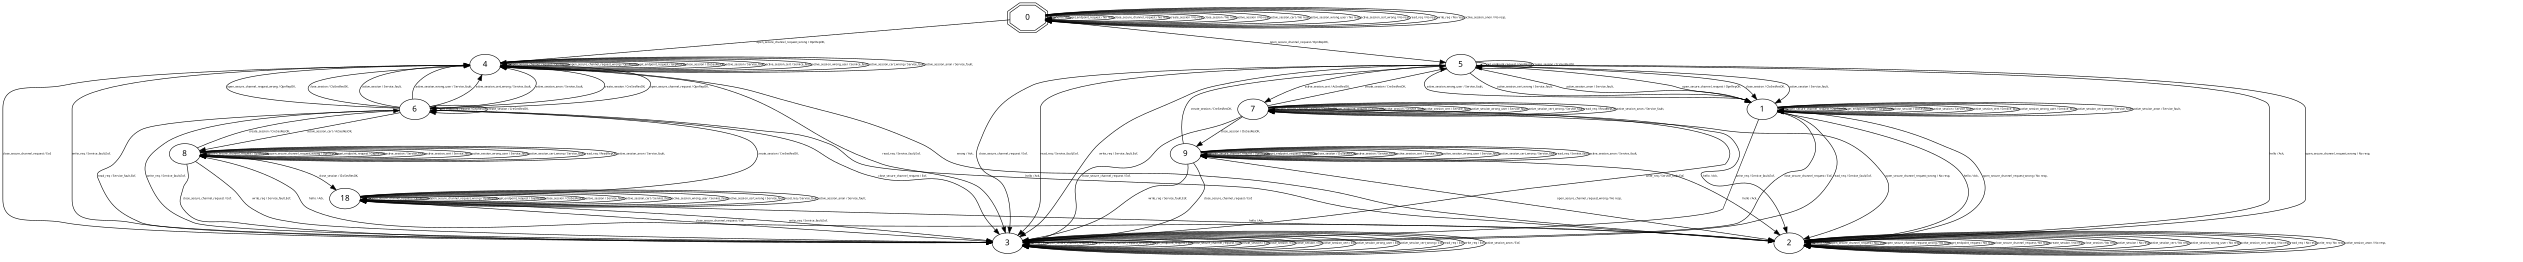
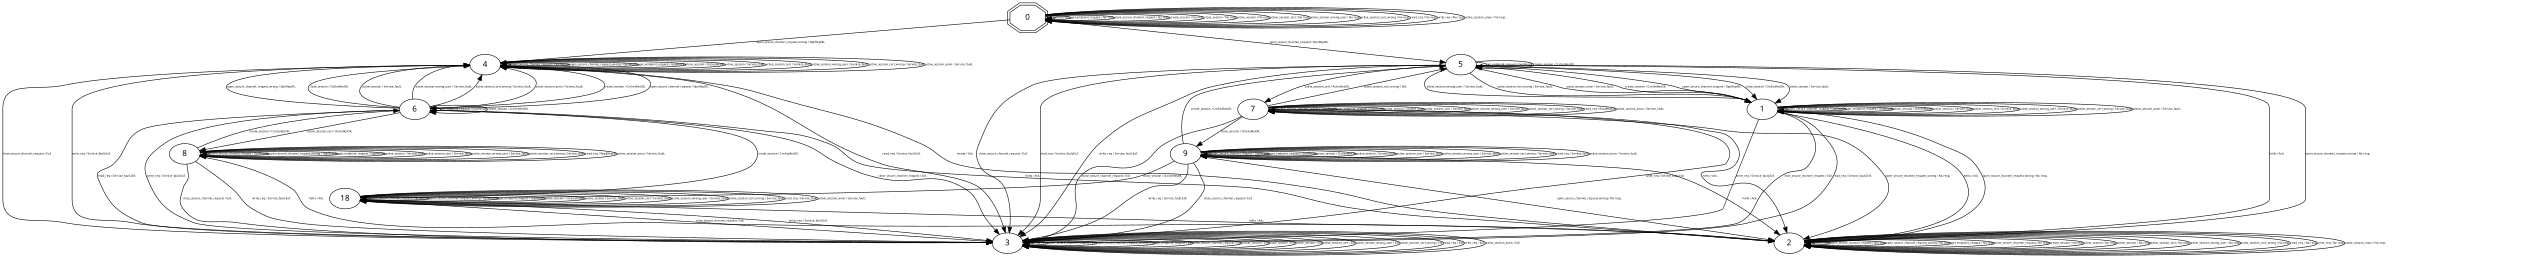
edge "1" -> "5": added, label "create_session / CreSesResOK,"
edge "7" -> "5": label "create_session / CreSesResOK," -> "active_session_cert_wrong / Eof,"
edge "8" -> "18": now "9" -> "18"
